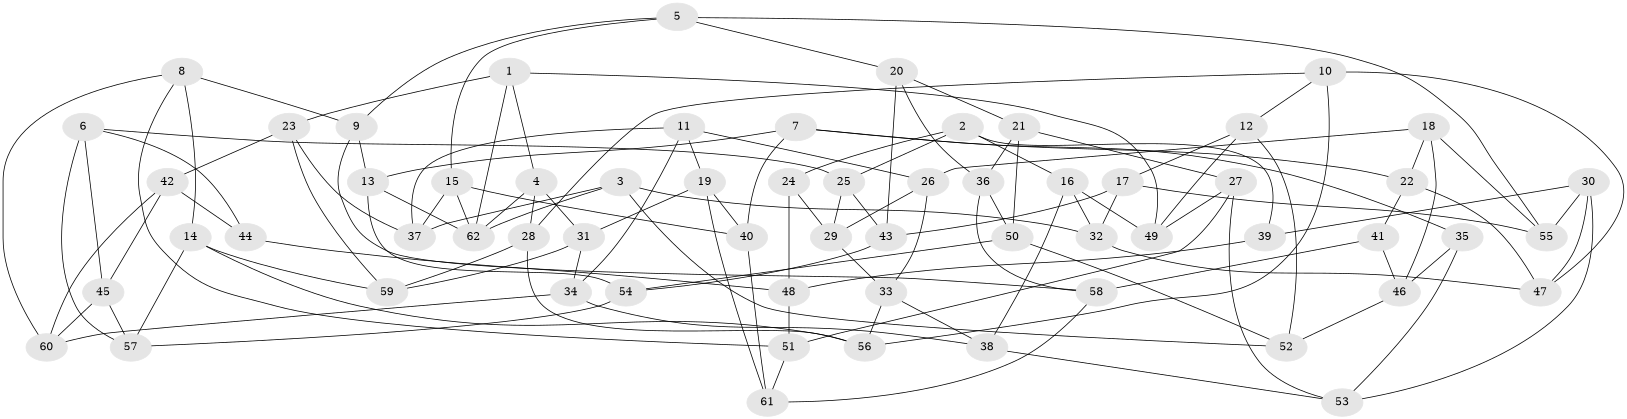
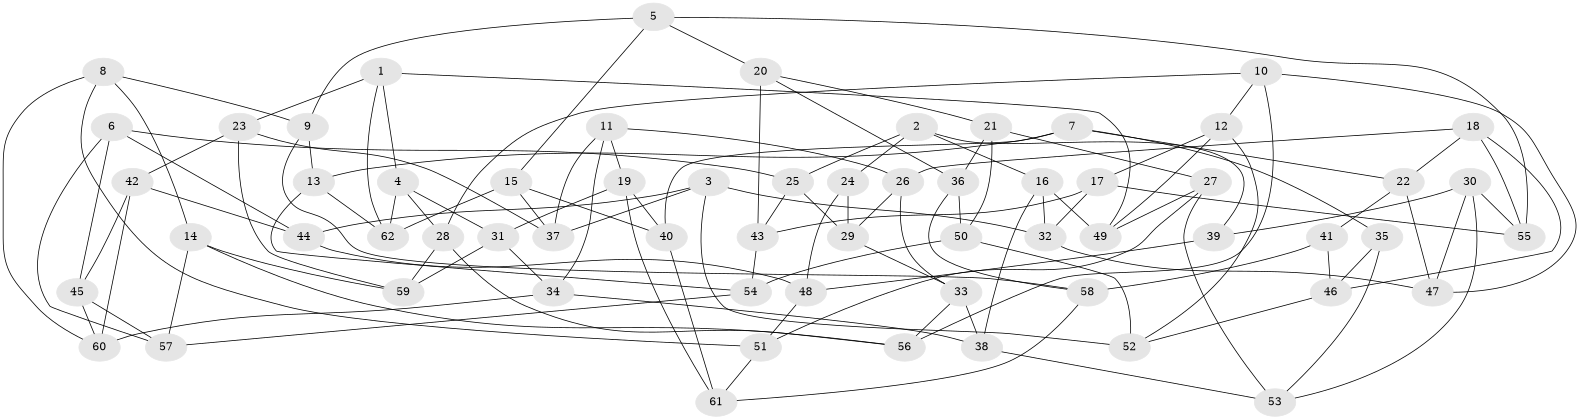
edge "3" -- "62": now "3" -- "44"
